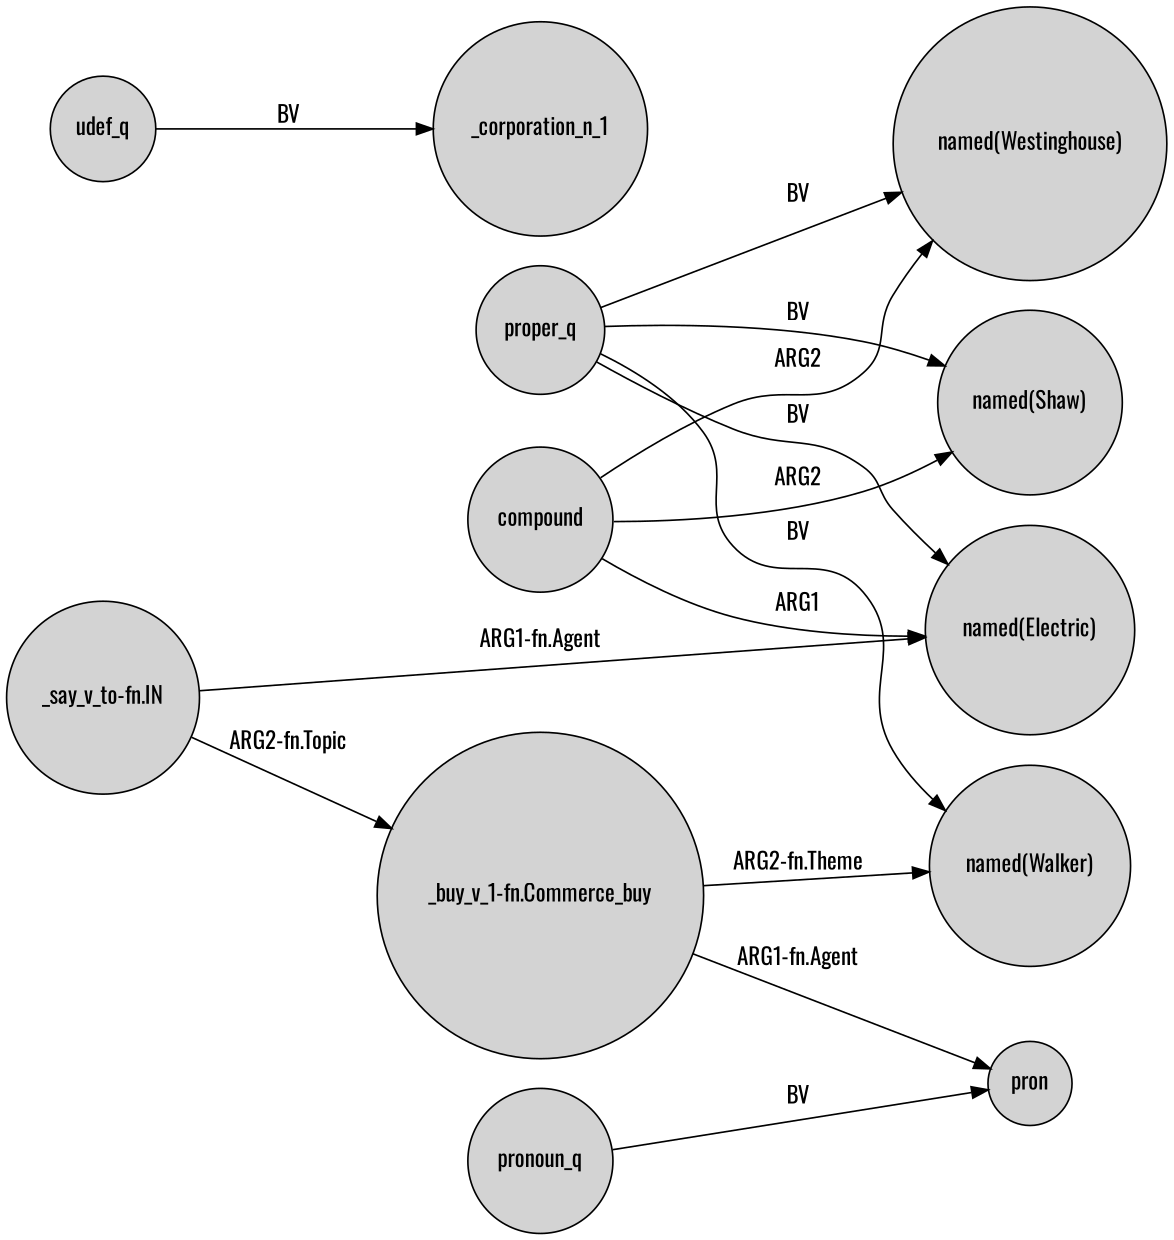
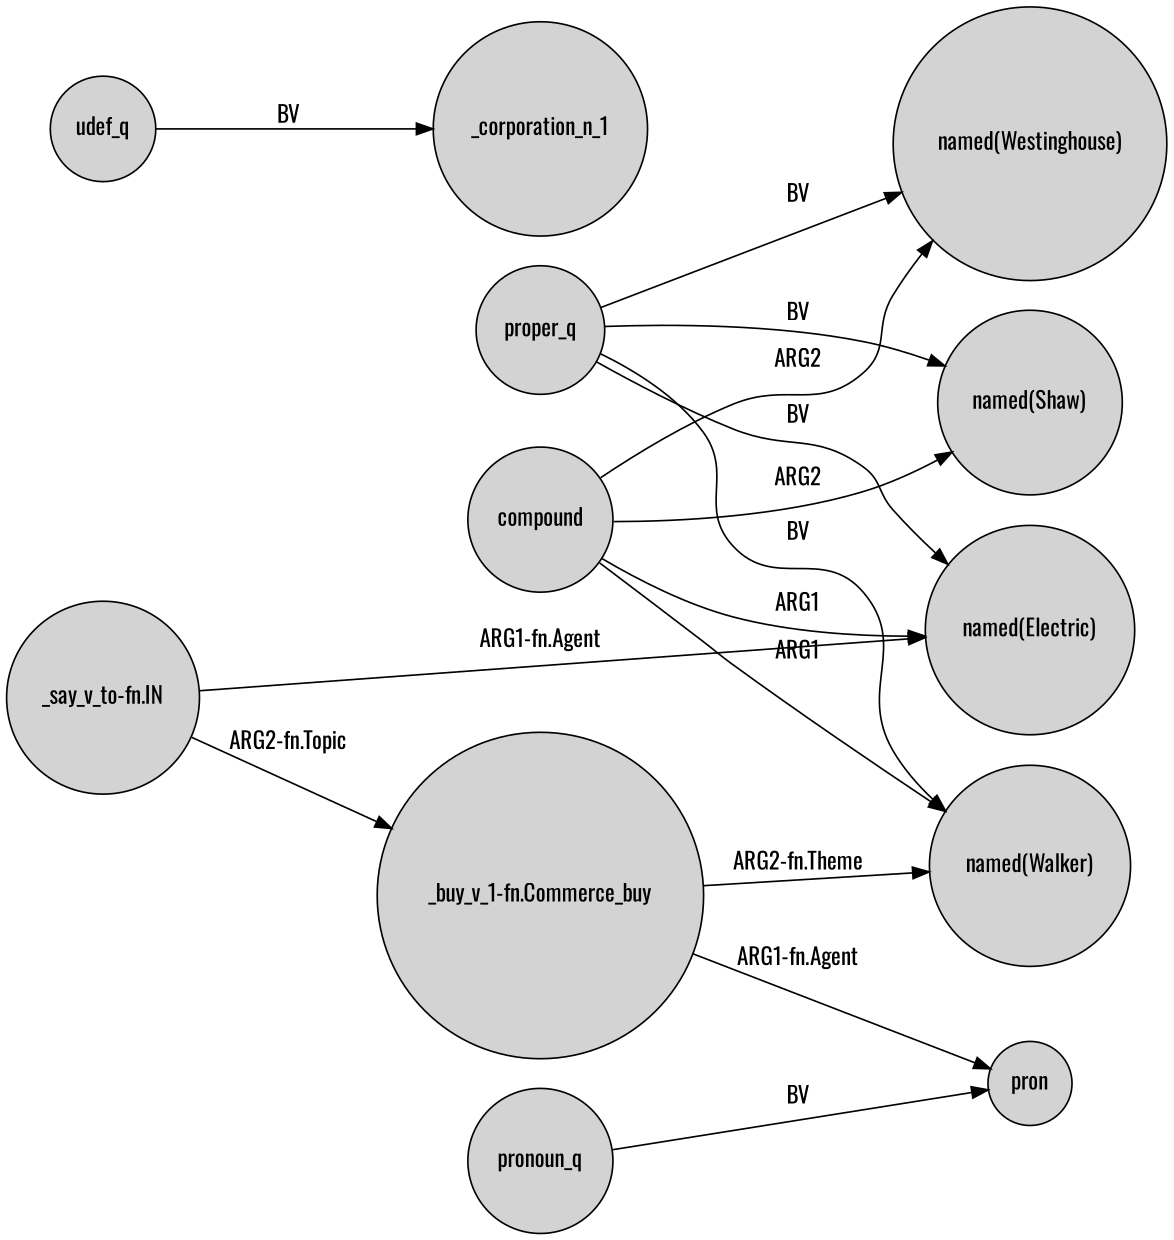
edge "compound" -> "named(Walker)": added, label "ARG1"
